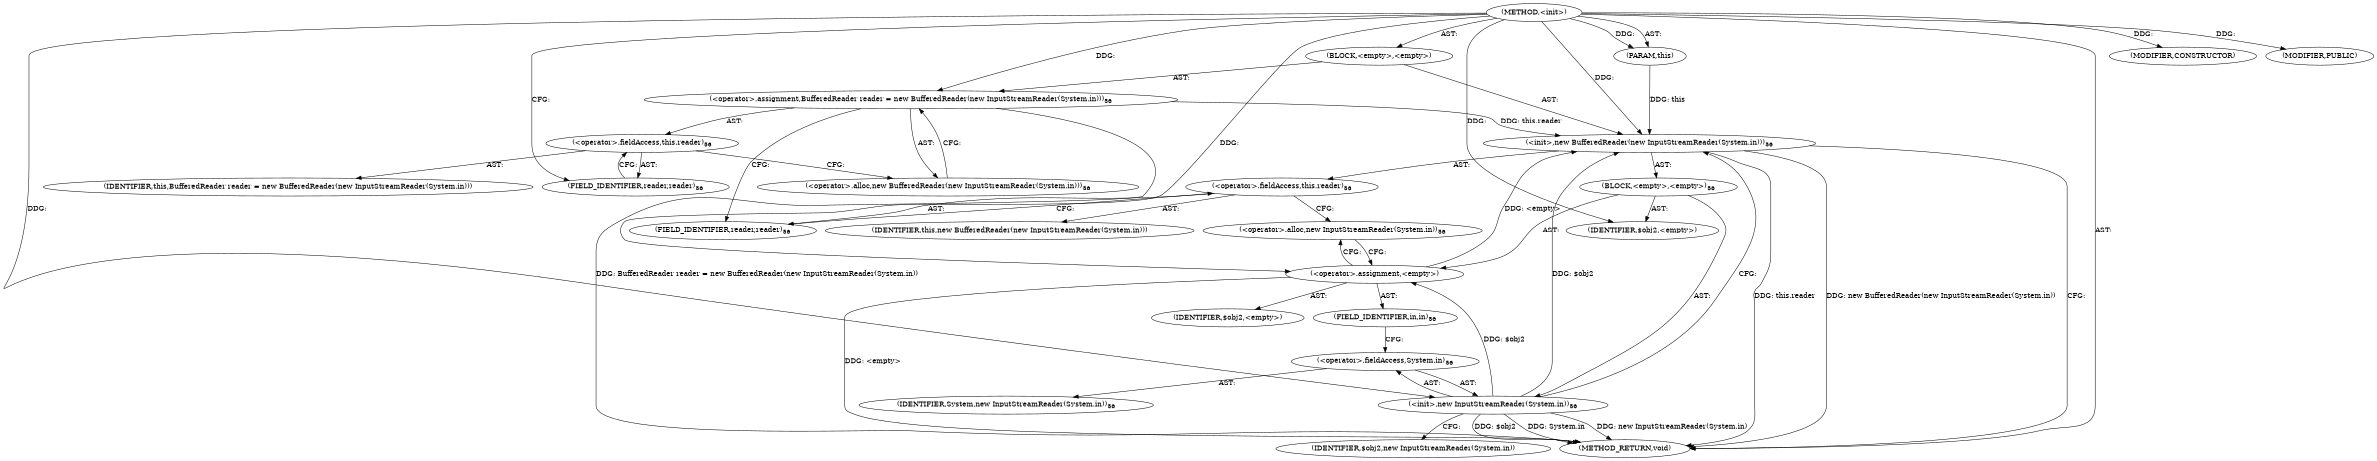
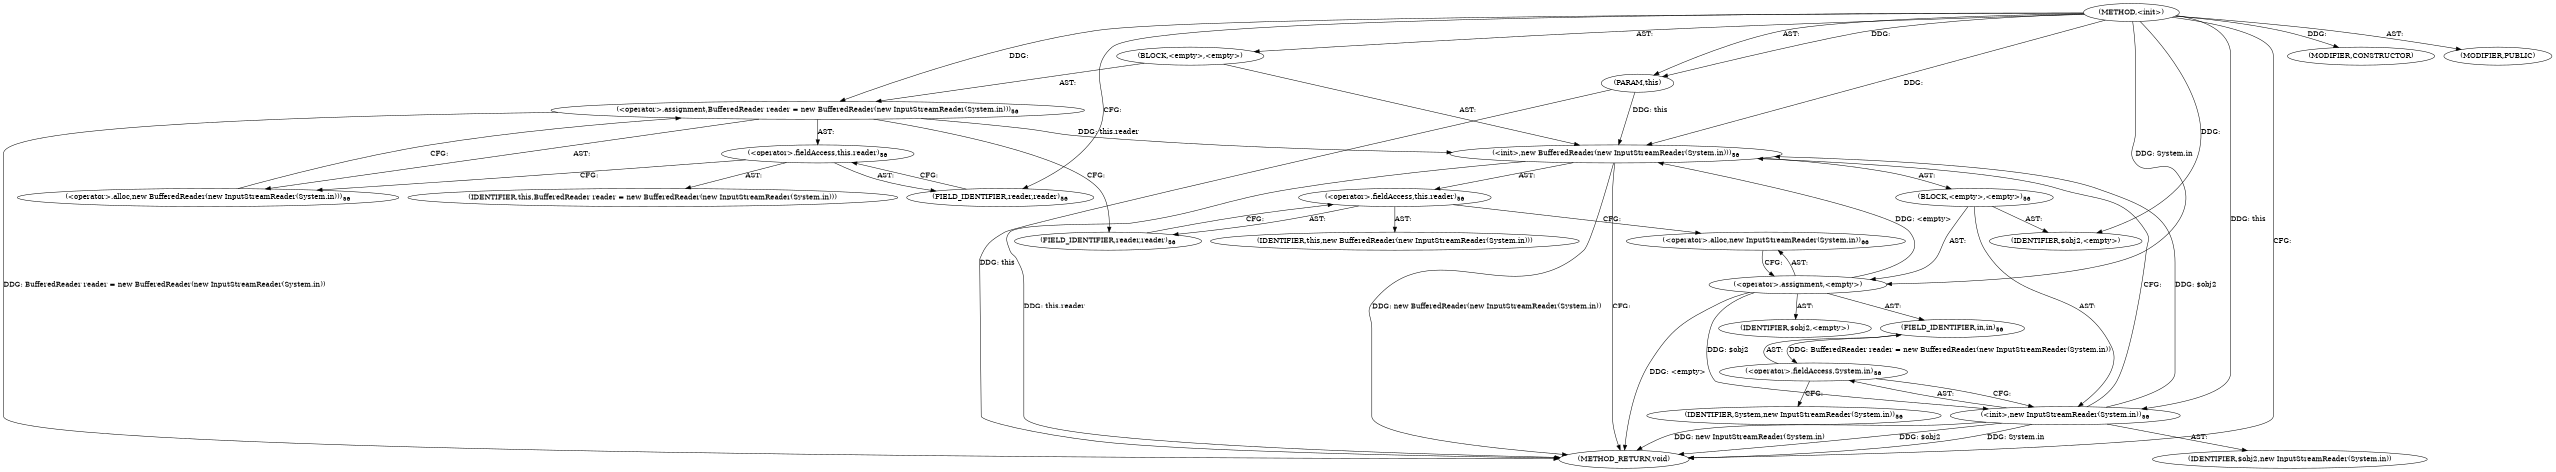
edge "(METHOD,<init>)" -> "(MODIFIER,PUBLIC)": label "DDG: " -> "AST: "
edge "(METHOD,<init>)" -> "(<operator>.assignment,<empty>)": label "DDG: " -> "DDG: System.in"
edge "(METHOD,<init>)" -> "(<init>,new InputStreamReader(System.in))": label "DDG: " -> "DDG: this"
node "(<operator>.alloc,new InputStreamReader(System.in))": text "56" -> "66"
edge "(METHOD,<init>)" -> "(METHOD_RETURN,void)": label "AST: " -> "CFG: "
edge "(<operator>.assignment,<empty>)" -> "(<operator>.alloc,new InputStreamReader(System.in))": label "CFG: " -> "AST: "
edge "(PARAM,this)" -> "(METHOD_RETURN,void)": added, label "DDG: this"
edge "(<init>,new InputStreamReader(System.in))" -> "(<operator>.assignment,<empty>)": reversed
edge "(FIELD_IDENTIFIER,in,in)" -> "(<operator>.fieldAccess,System.in)": label "CFG: " -> "DDG: BufferedReader reader = new BufferedReader(new InputStreamReader(System.in))"
edge "(<operator>.fieldAccess,System.in)" -> "(FIELD_IDENTIFIER,in,in)": added, label "AST:"
edge "(<operator>.fieldAccess,System.in)" -> "(IDENTIFIER,System,new InputStreamReader(System.in))": label "AST: " -> "CFG: "
edge "(<operator>.fieldAccess,System.in)" -> "(<init>,new InputStreamReader(System.in))": label "AST: " -> "CFG: "
edge "(<init>,new InputStreamReader(System.in))" -> "(IDENTIFIER,$obj2,new InputStreamReader(System.in))": label "CFG: " -> "AST: "
